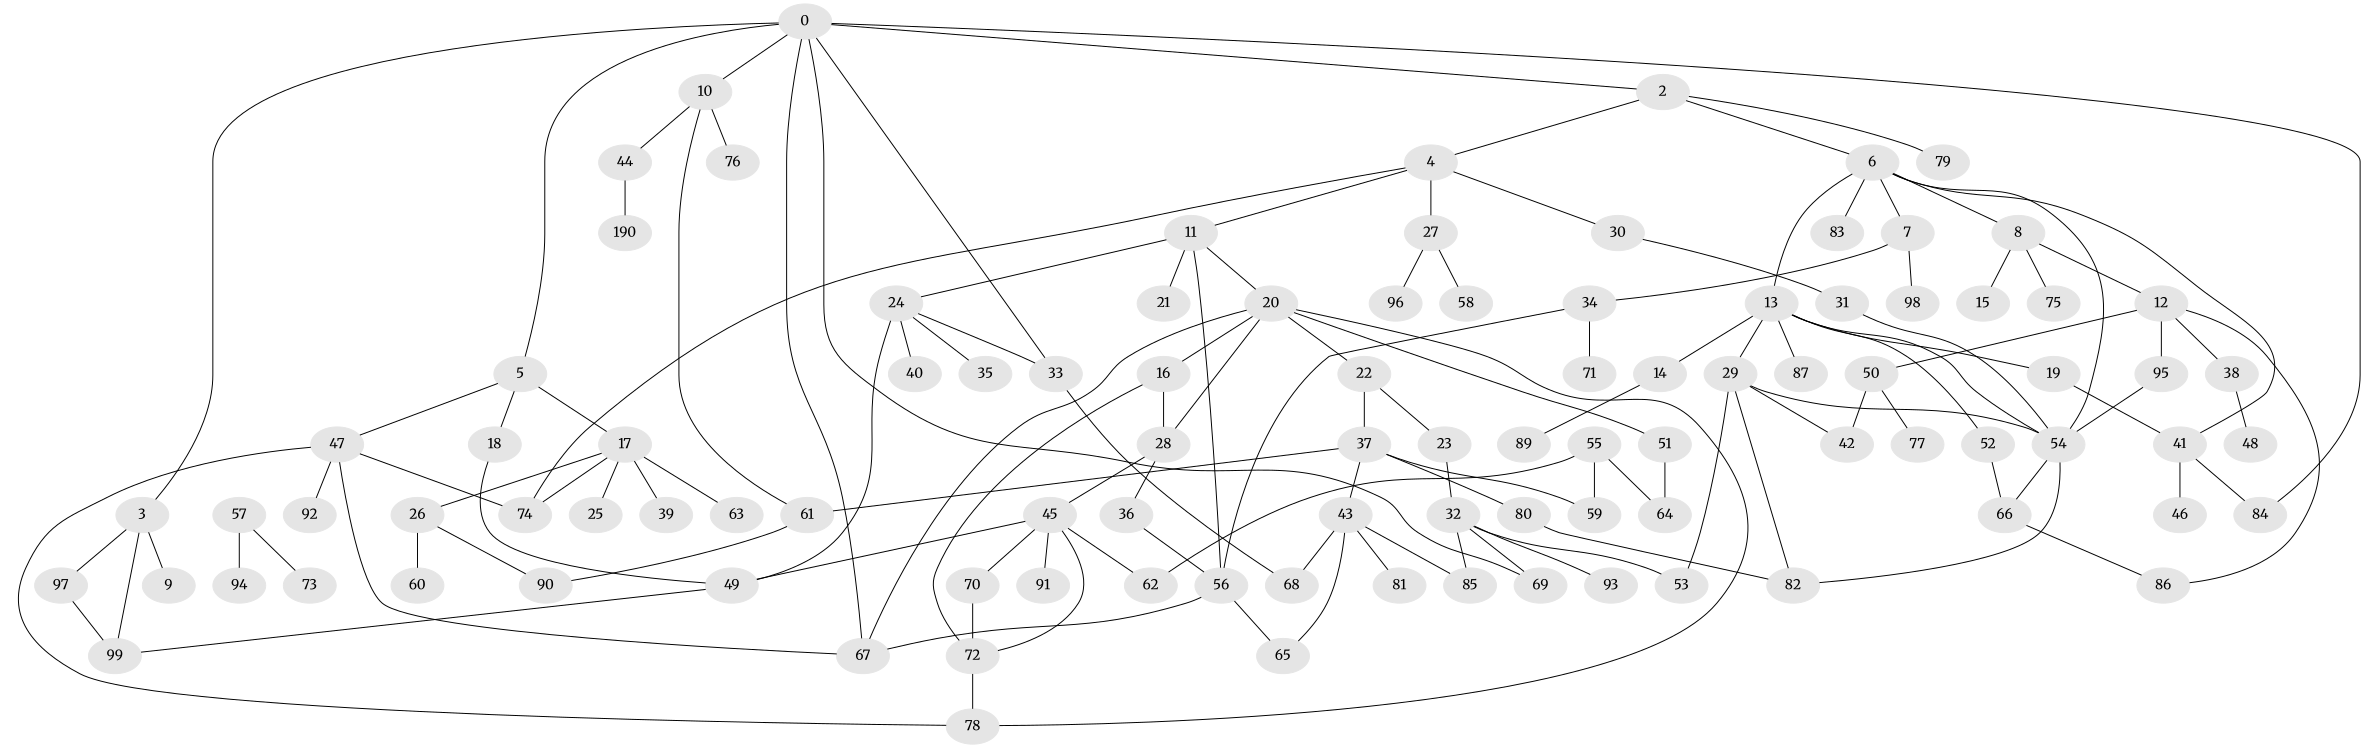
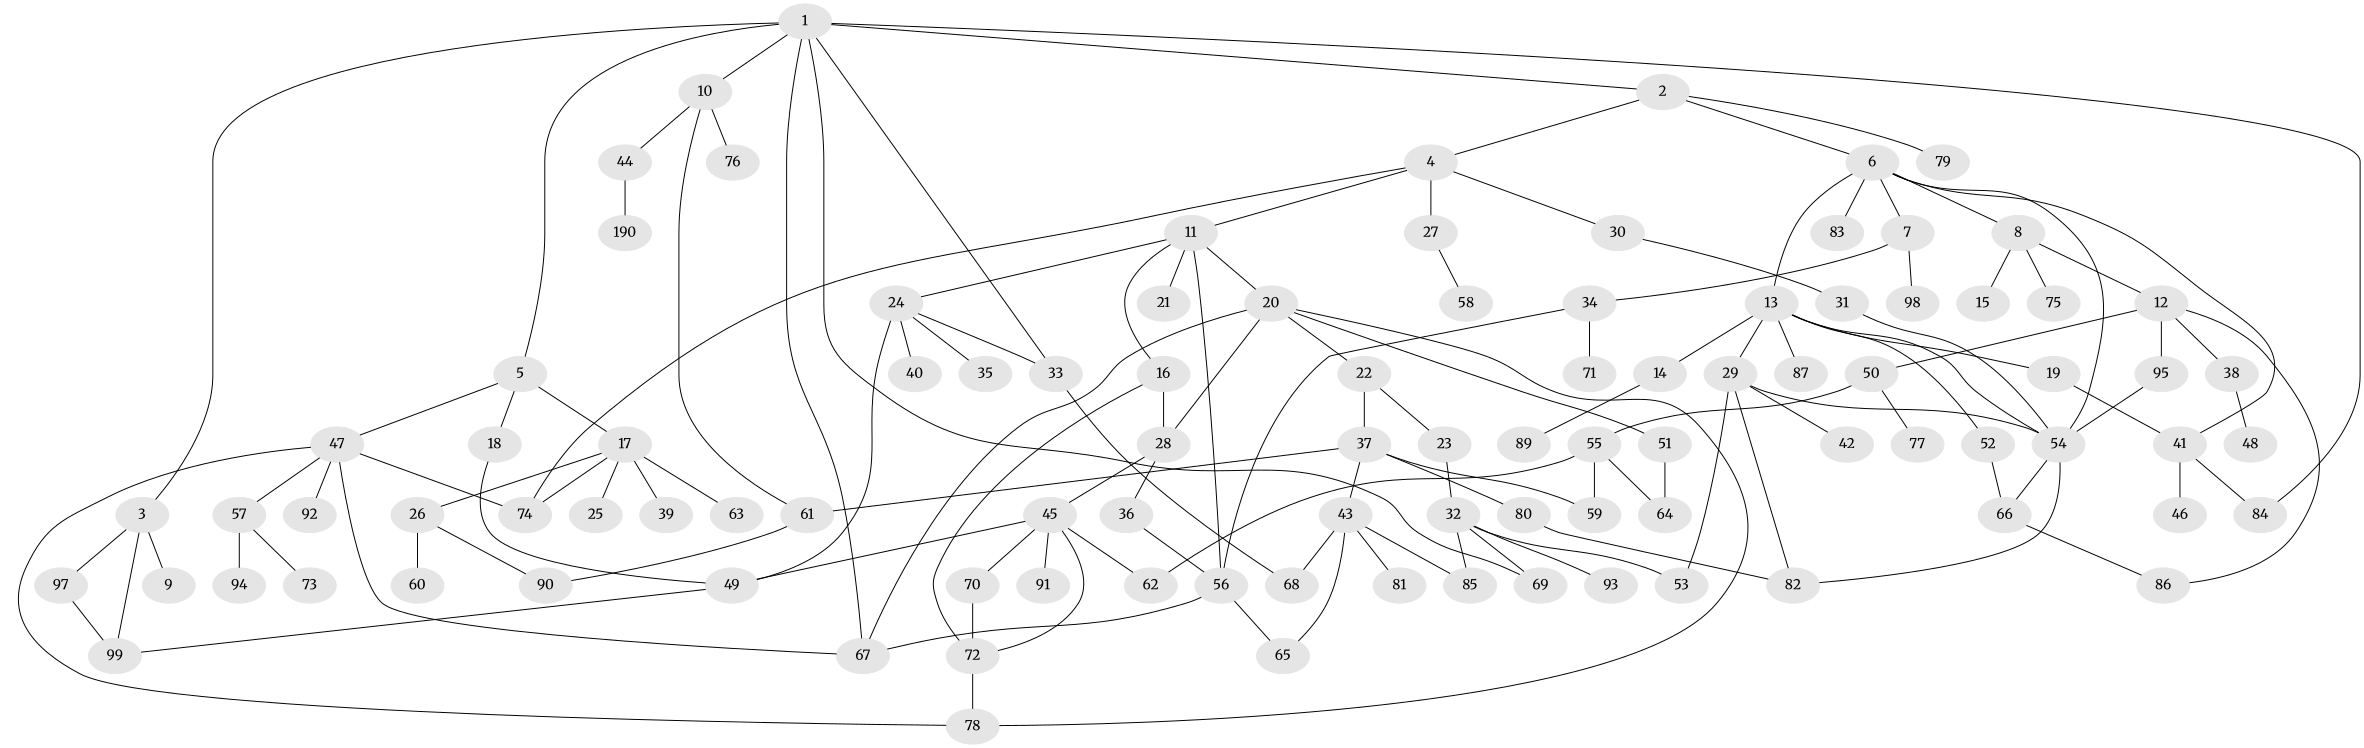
node "0": label "0" -> "1"
node "96": removed
edge "20" -- "16": now "11" -- "16"
edge "50" -- "42": now "50" -- "55"
edge "47" -- "57": added
